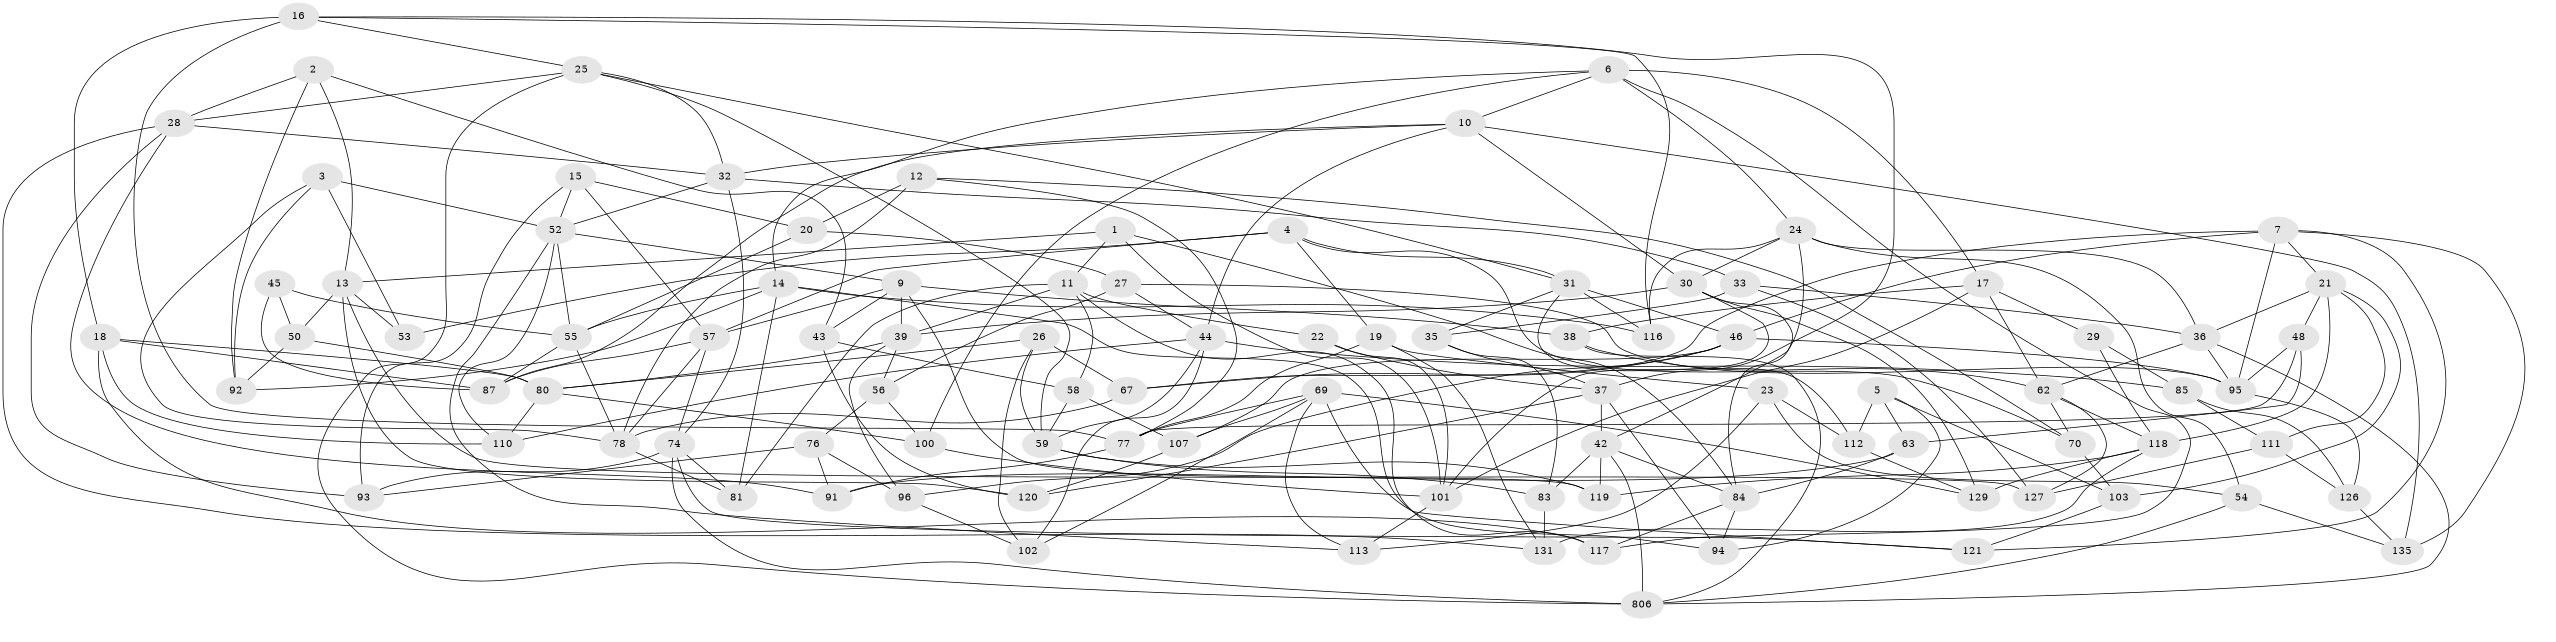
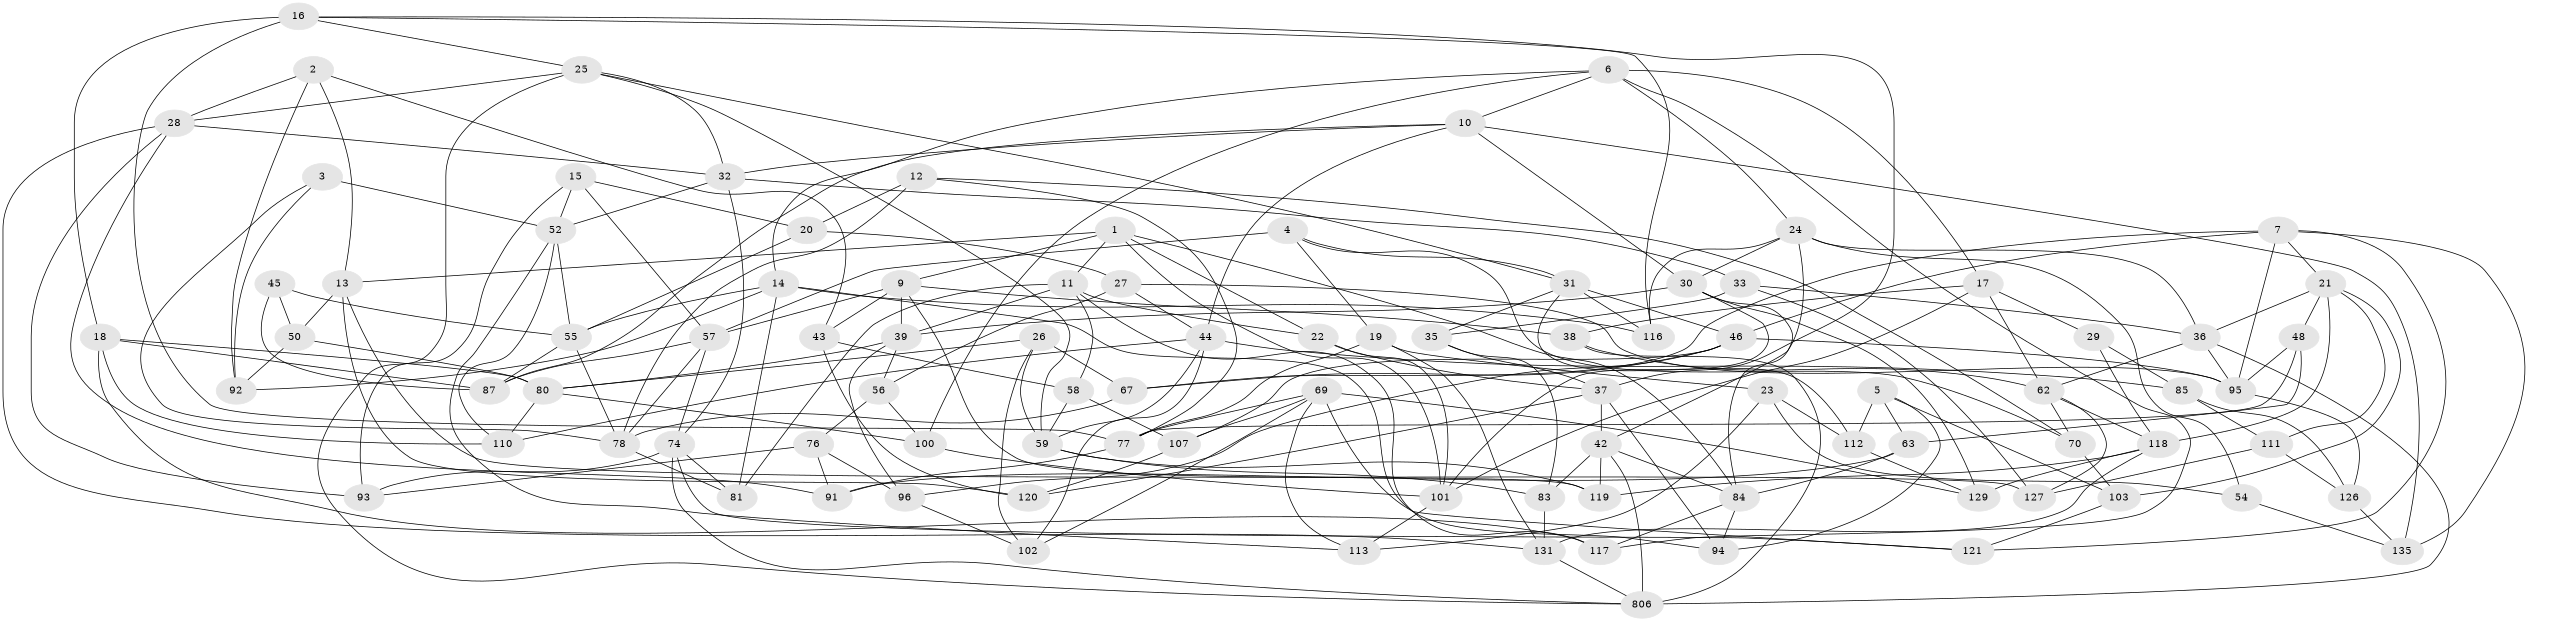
edge "52" -- "9": now "1" -- "9"
edge "1" -- "22": added
node "53": removed
edge "54" -- "806": now "131" -- "806"
